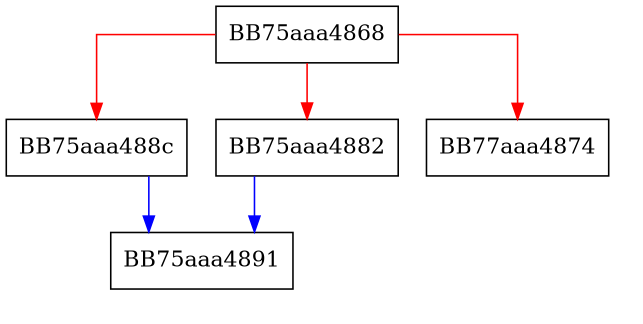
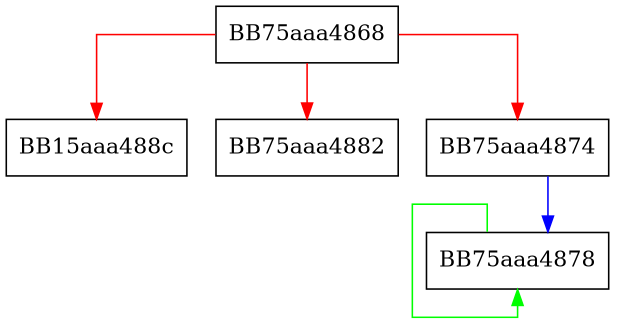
node "BB75aaa488c": label "BB75aaa488c" -> "BB15aaa488c"
node "BB77aaa4874": label "BB77aaa4874" -> "BB75aaa4874"
node "BB75aaa4891": removed
node "BB75aaa4878": added
